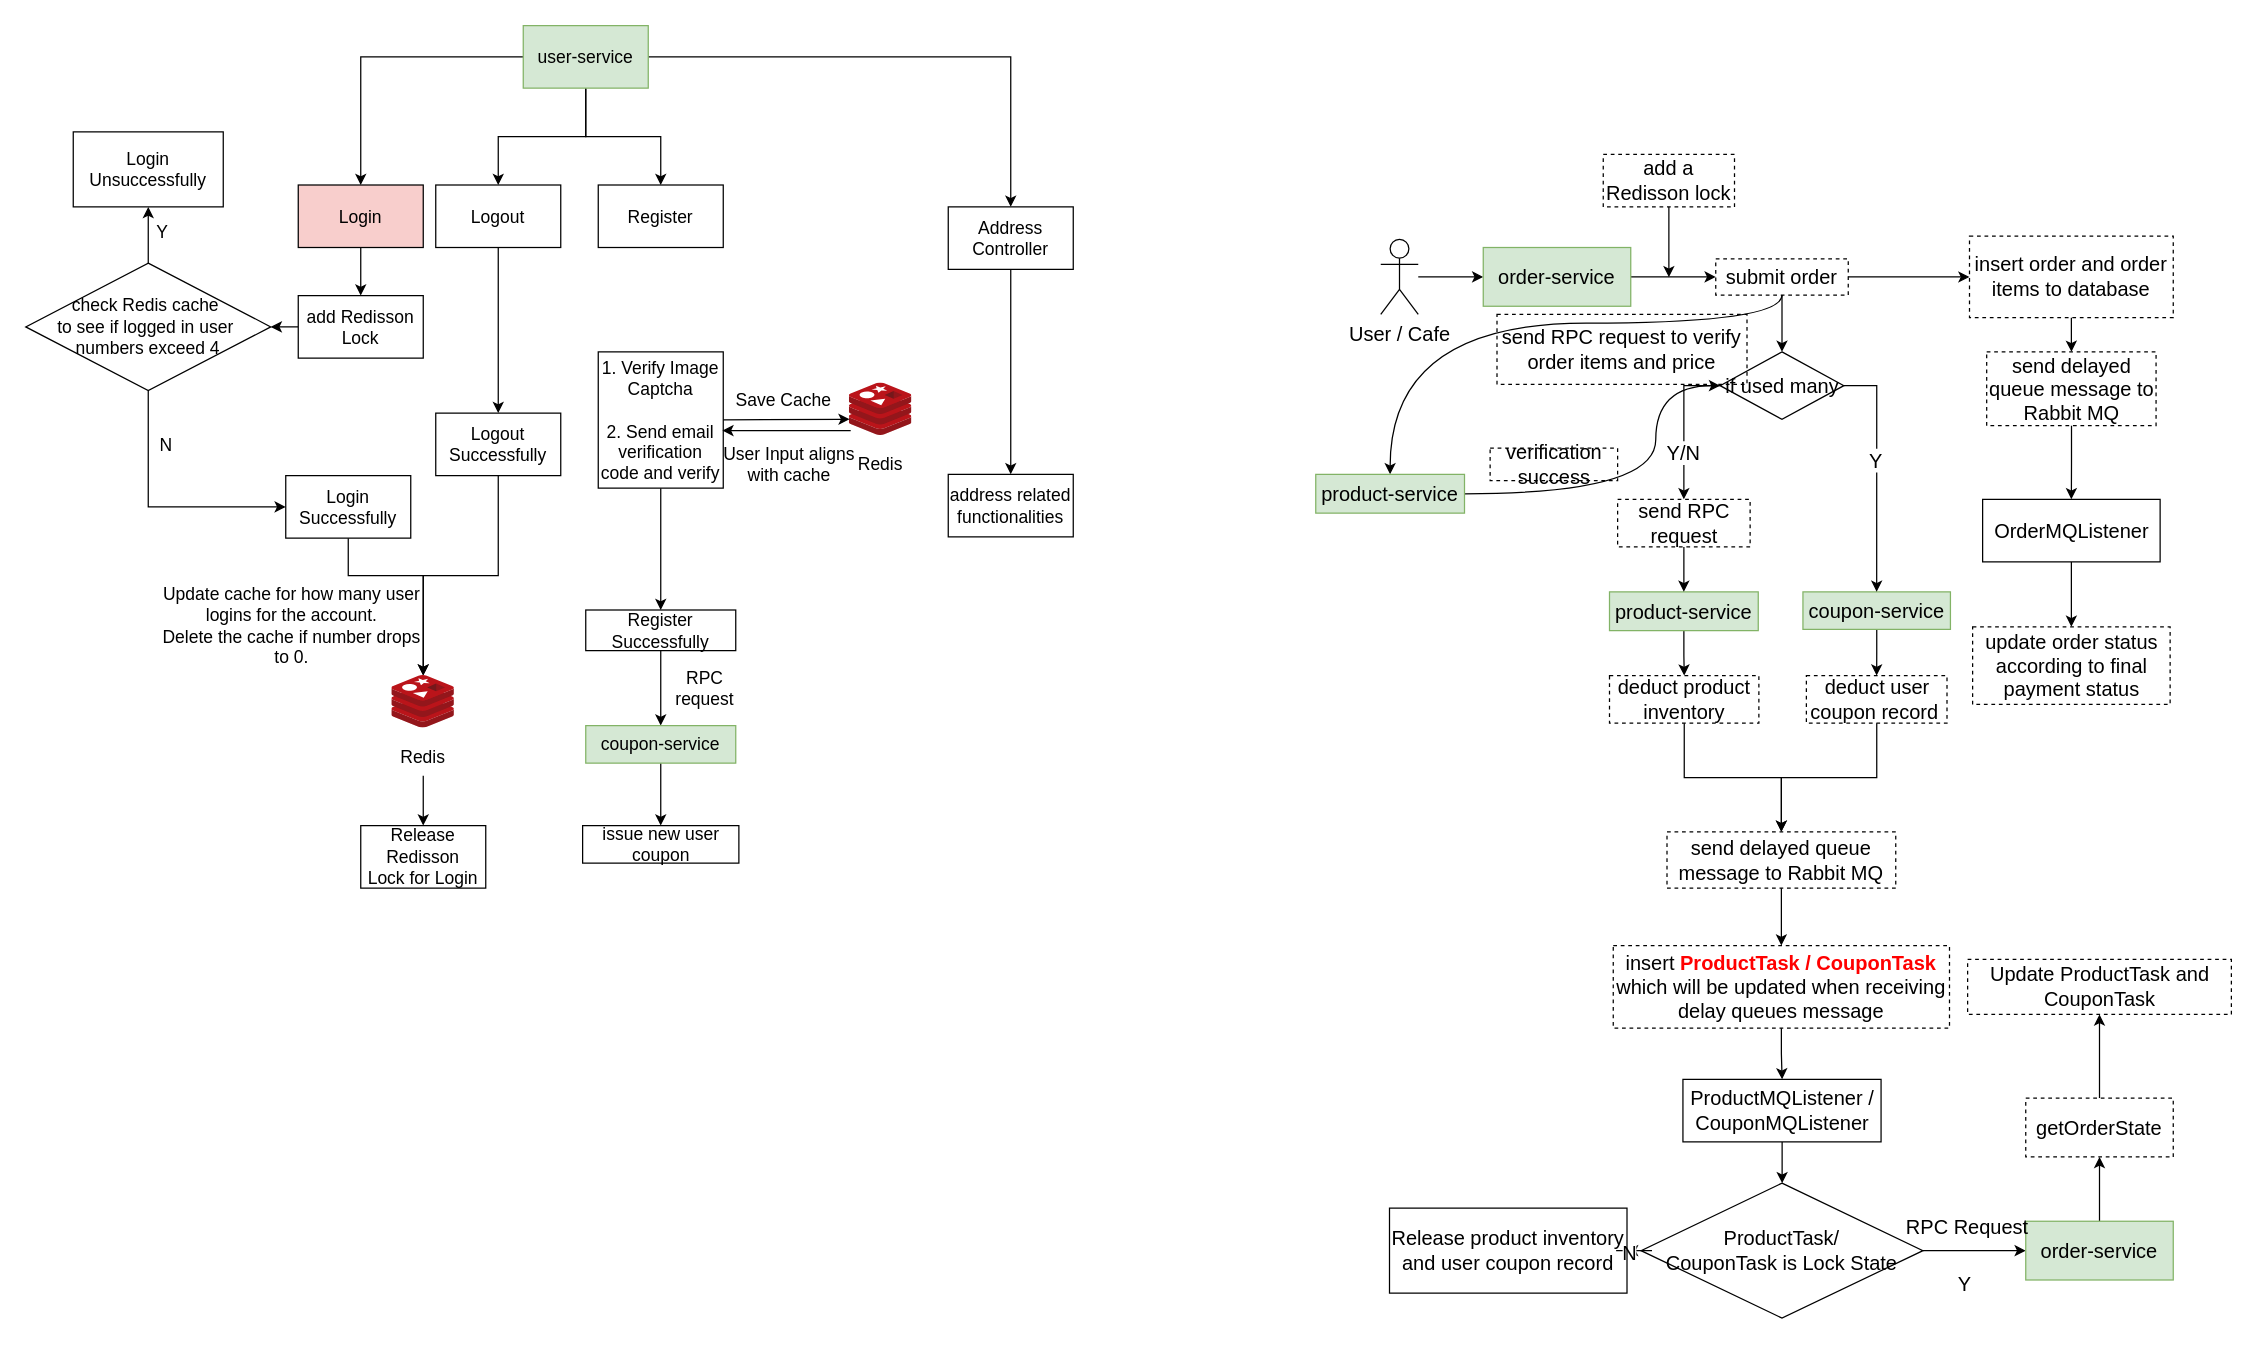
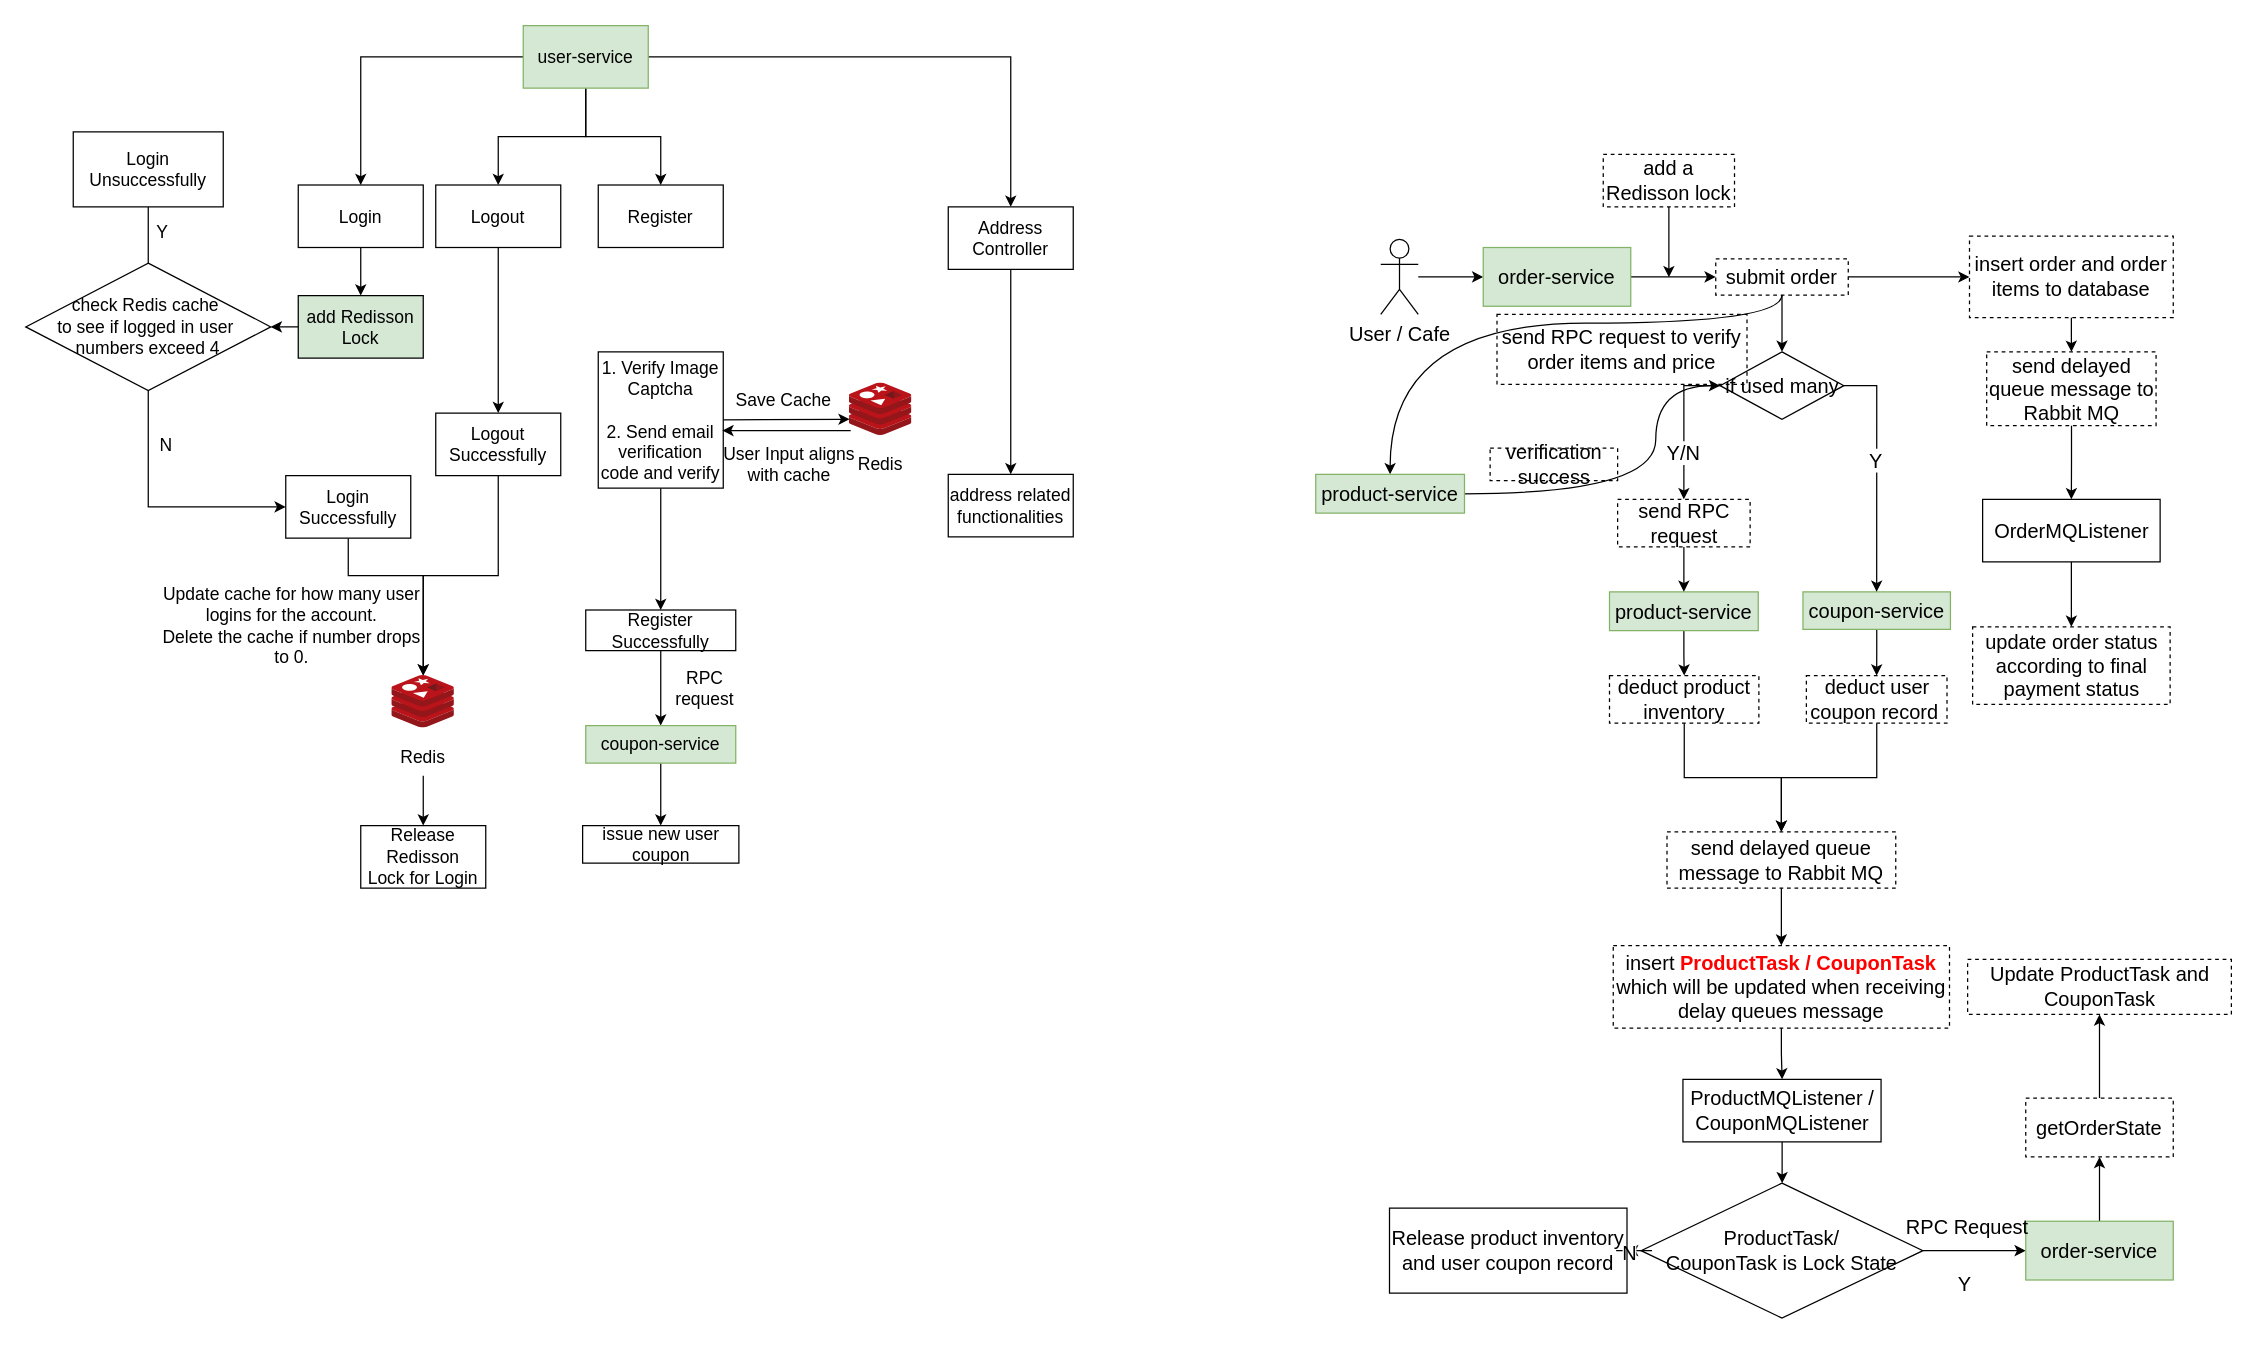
node "Login": fillcolor #f8cecc -> #ffffff
edge "check Redis cache to see if logged in user numbers exceed 4" -> "Login Unsuccessfully": arrowhead classic -> none
node "add Redisson Lock": fillcolor #ffffff -> #d5e8d4
